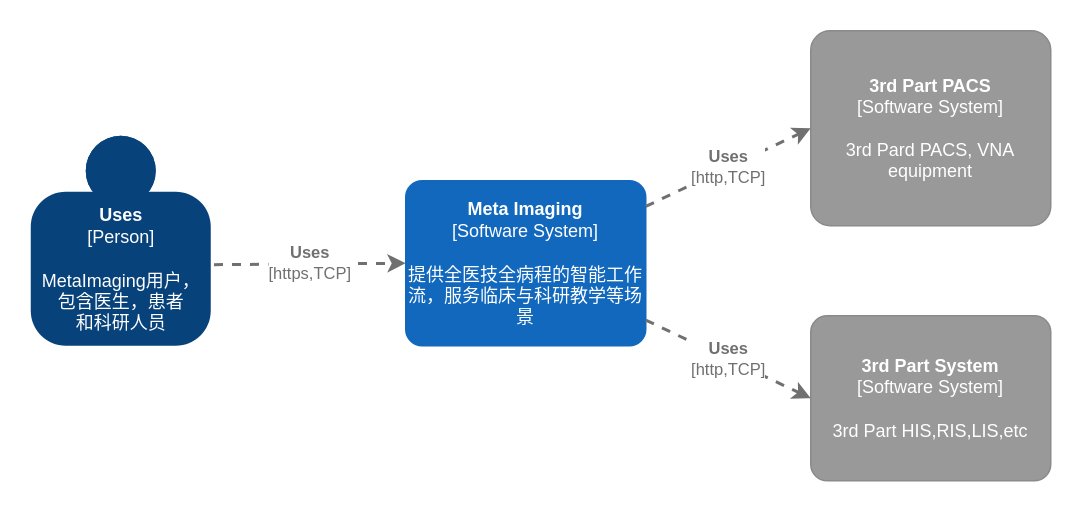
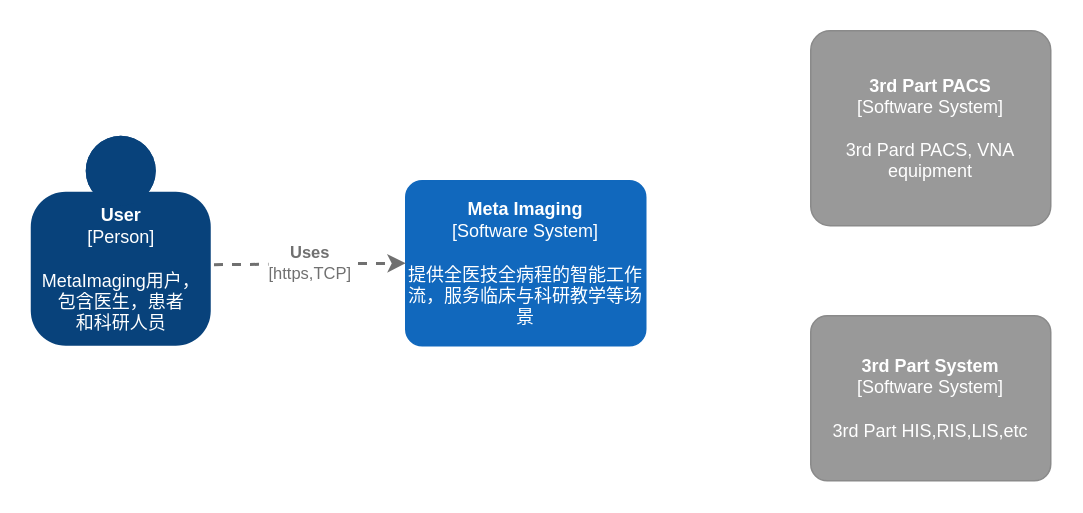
edge "Meta Imaging [Software System] 提供全医技全病程的智能工作流，服务临床与科研教学等场景" -> "3rd Part PACS [Software System] 3rd Pard PACS, VNA equipment": removed, label "Uses [http,TCP]"
node "Uses [Person] MetaImaging用户， 包含医生，患者 和科研人员": label "Uses [Person] MetaImaging用户， 包含医生，患者 和科研人员" -> "User [Person] MetaImaging用户， 包含医生，患者 和科研人员"
edge "Meta Imaging [Software System] 提供全医技全病程的智能工作流，服务临床与科研教学等场景" -> "3rd Part System [Software System] 3rd Part HIS,RIS,LIS,etc": removed, label "Uses [http,TCP]"
